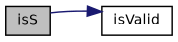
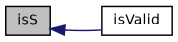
edge "isS" -> "isValid": reversed
